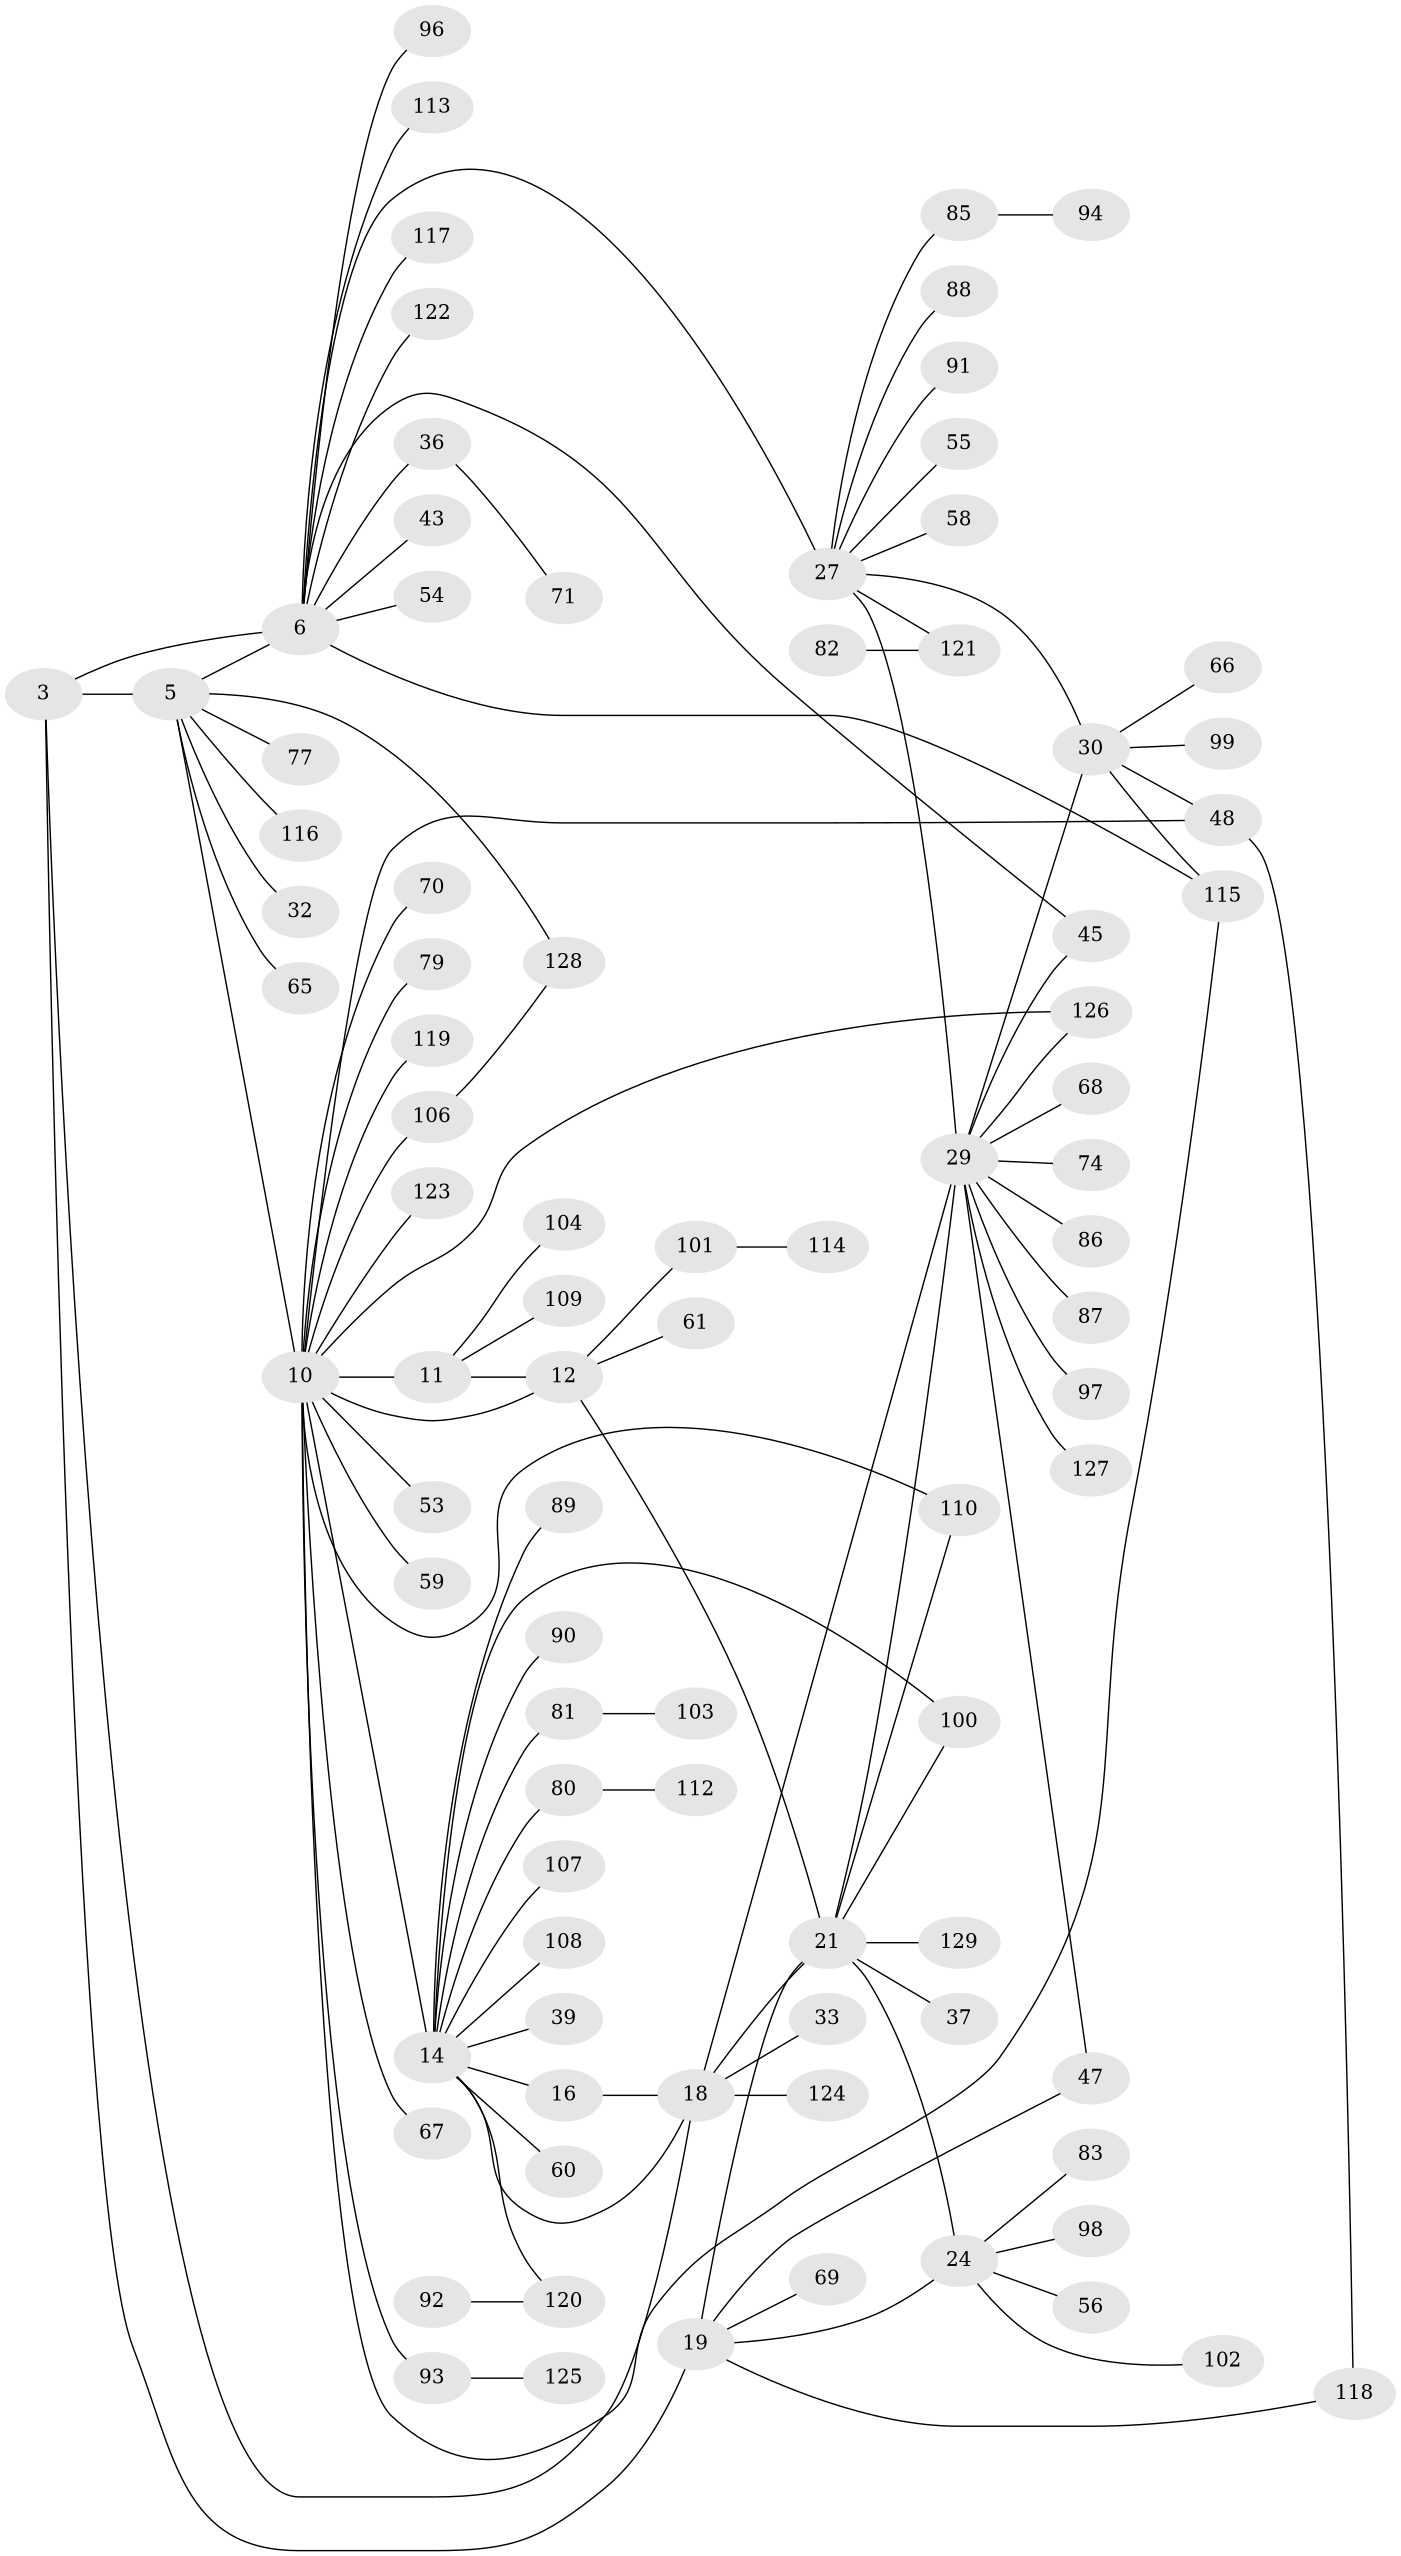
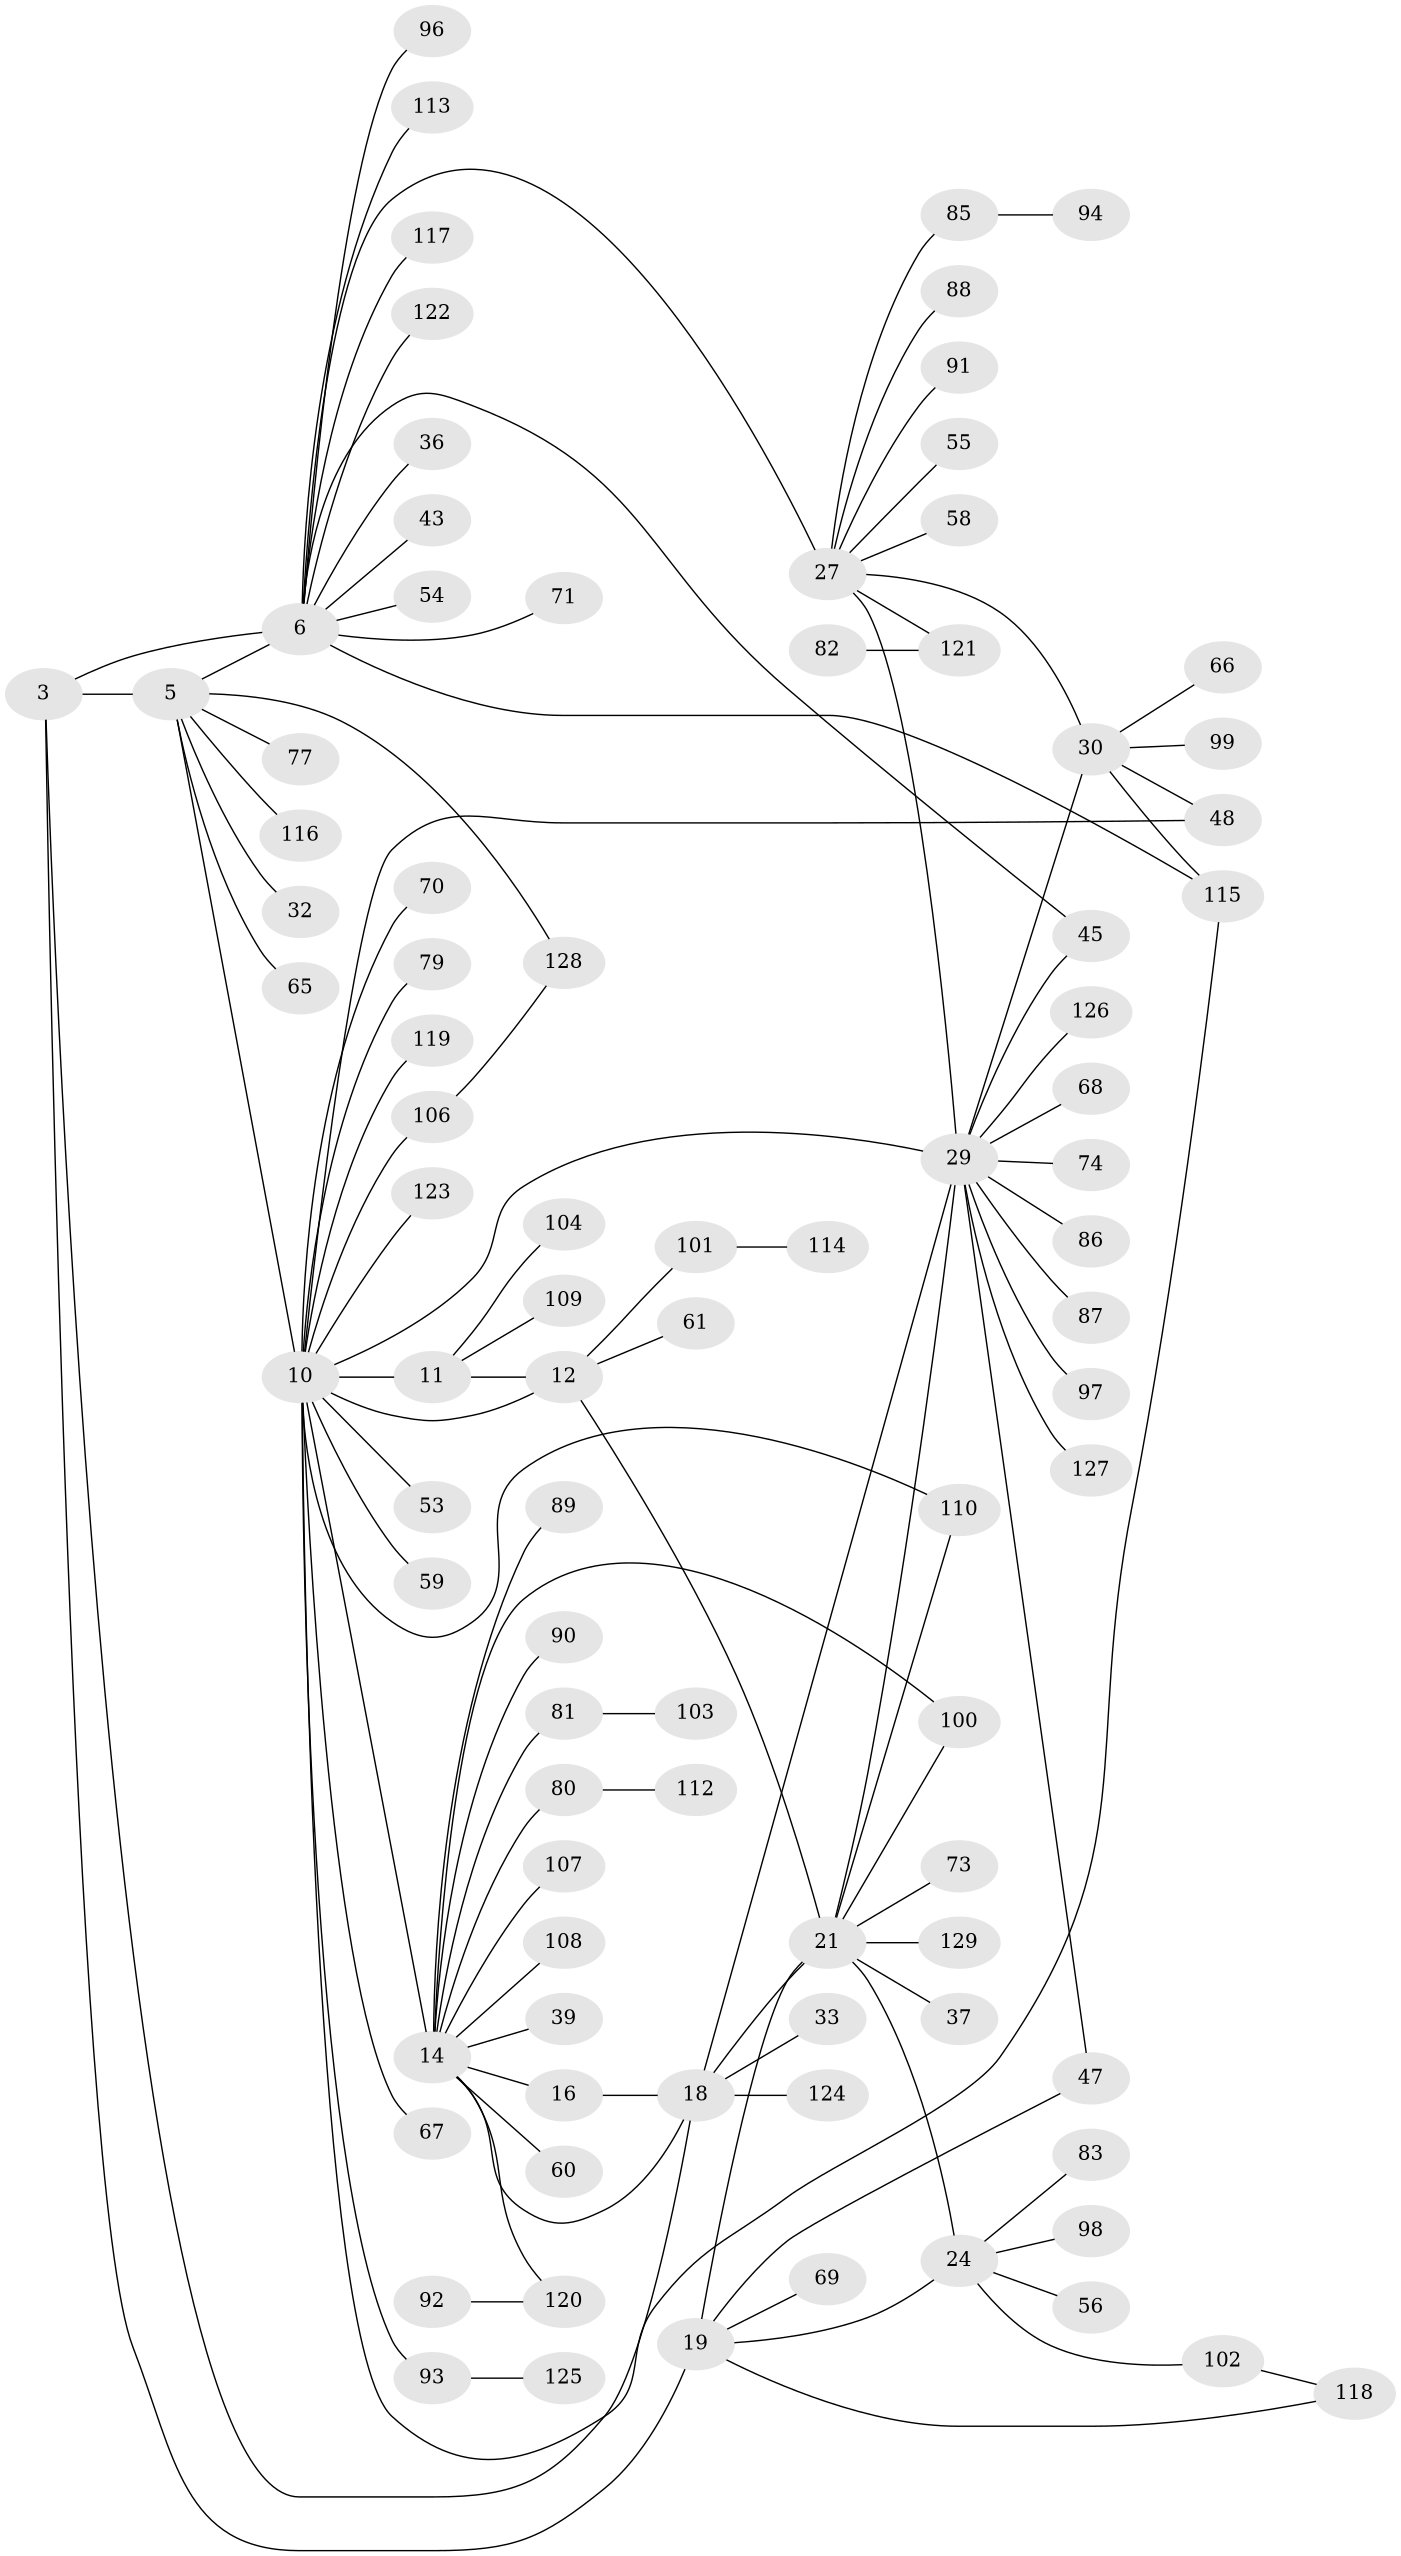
edge "36" -- "71": now "6" -- "71"
edge "126" -- "10": now "29" -- "10"
edge "48" -- "118": now "102" -- "118"
node "73": added
